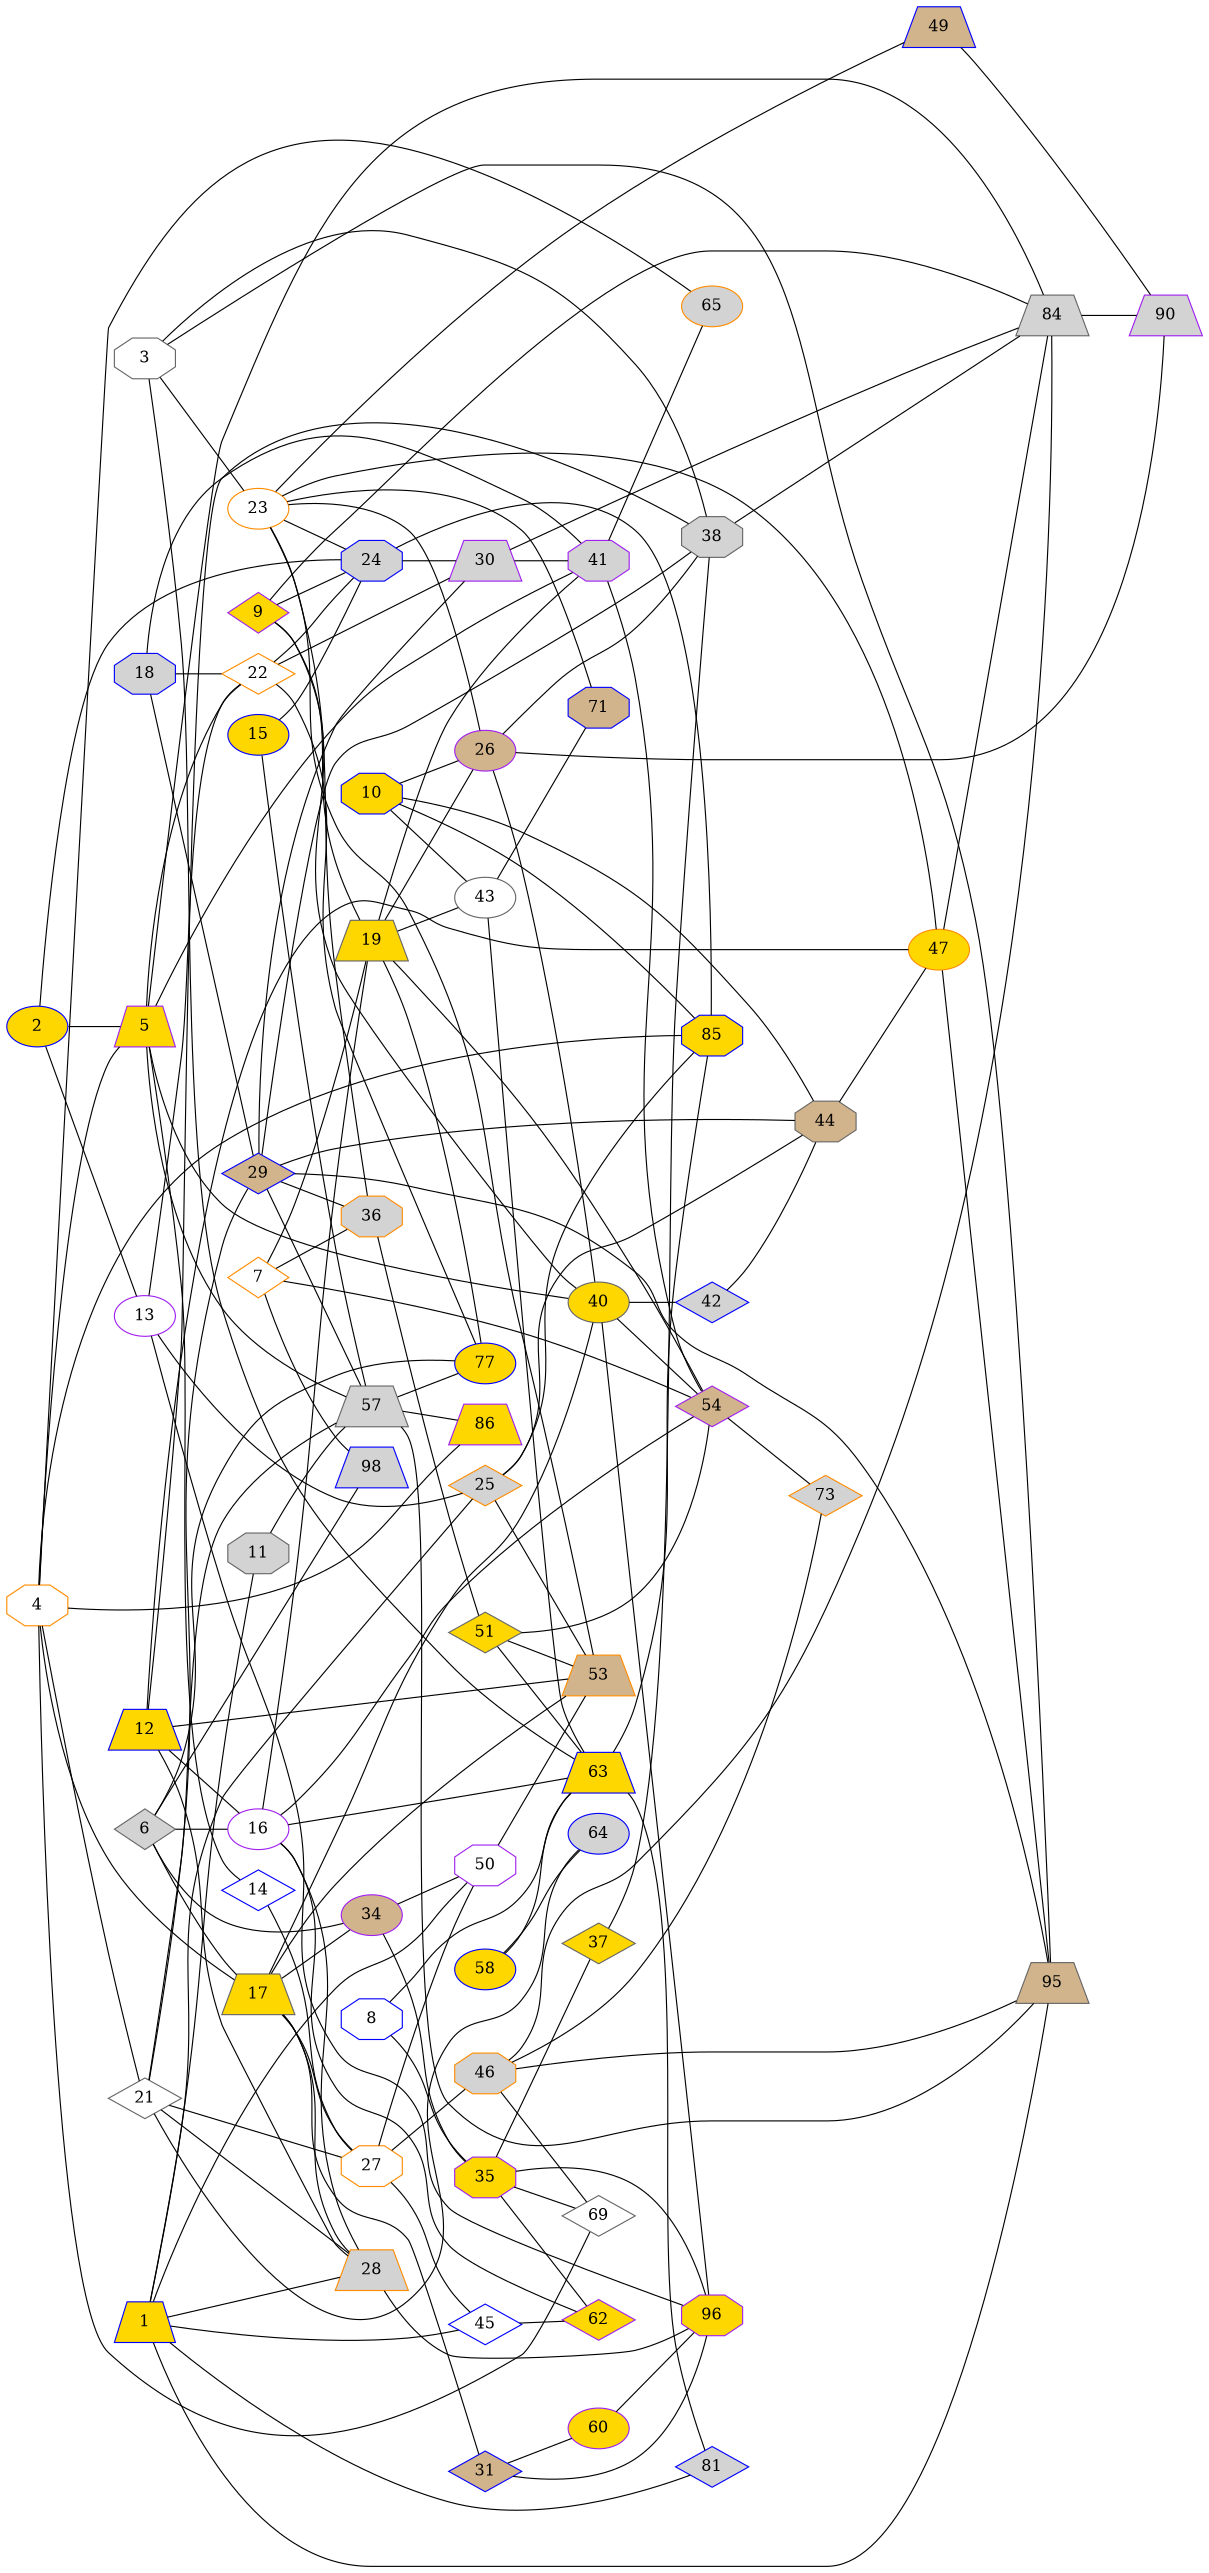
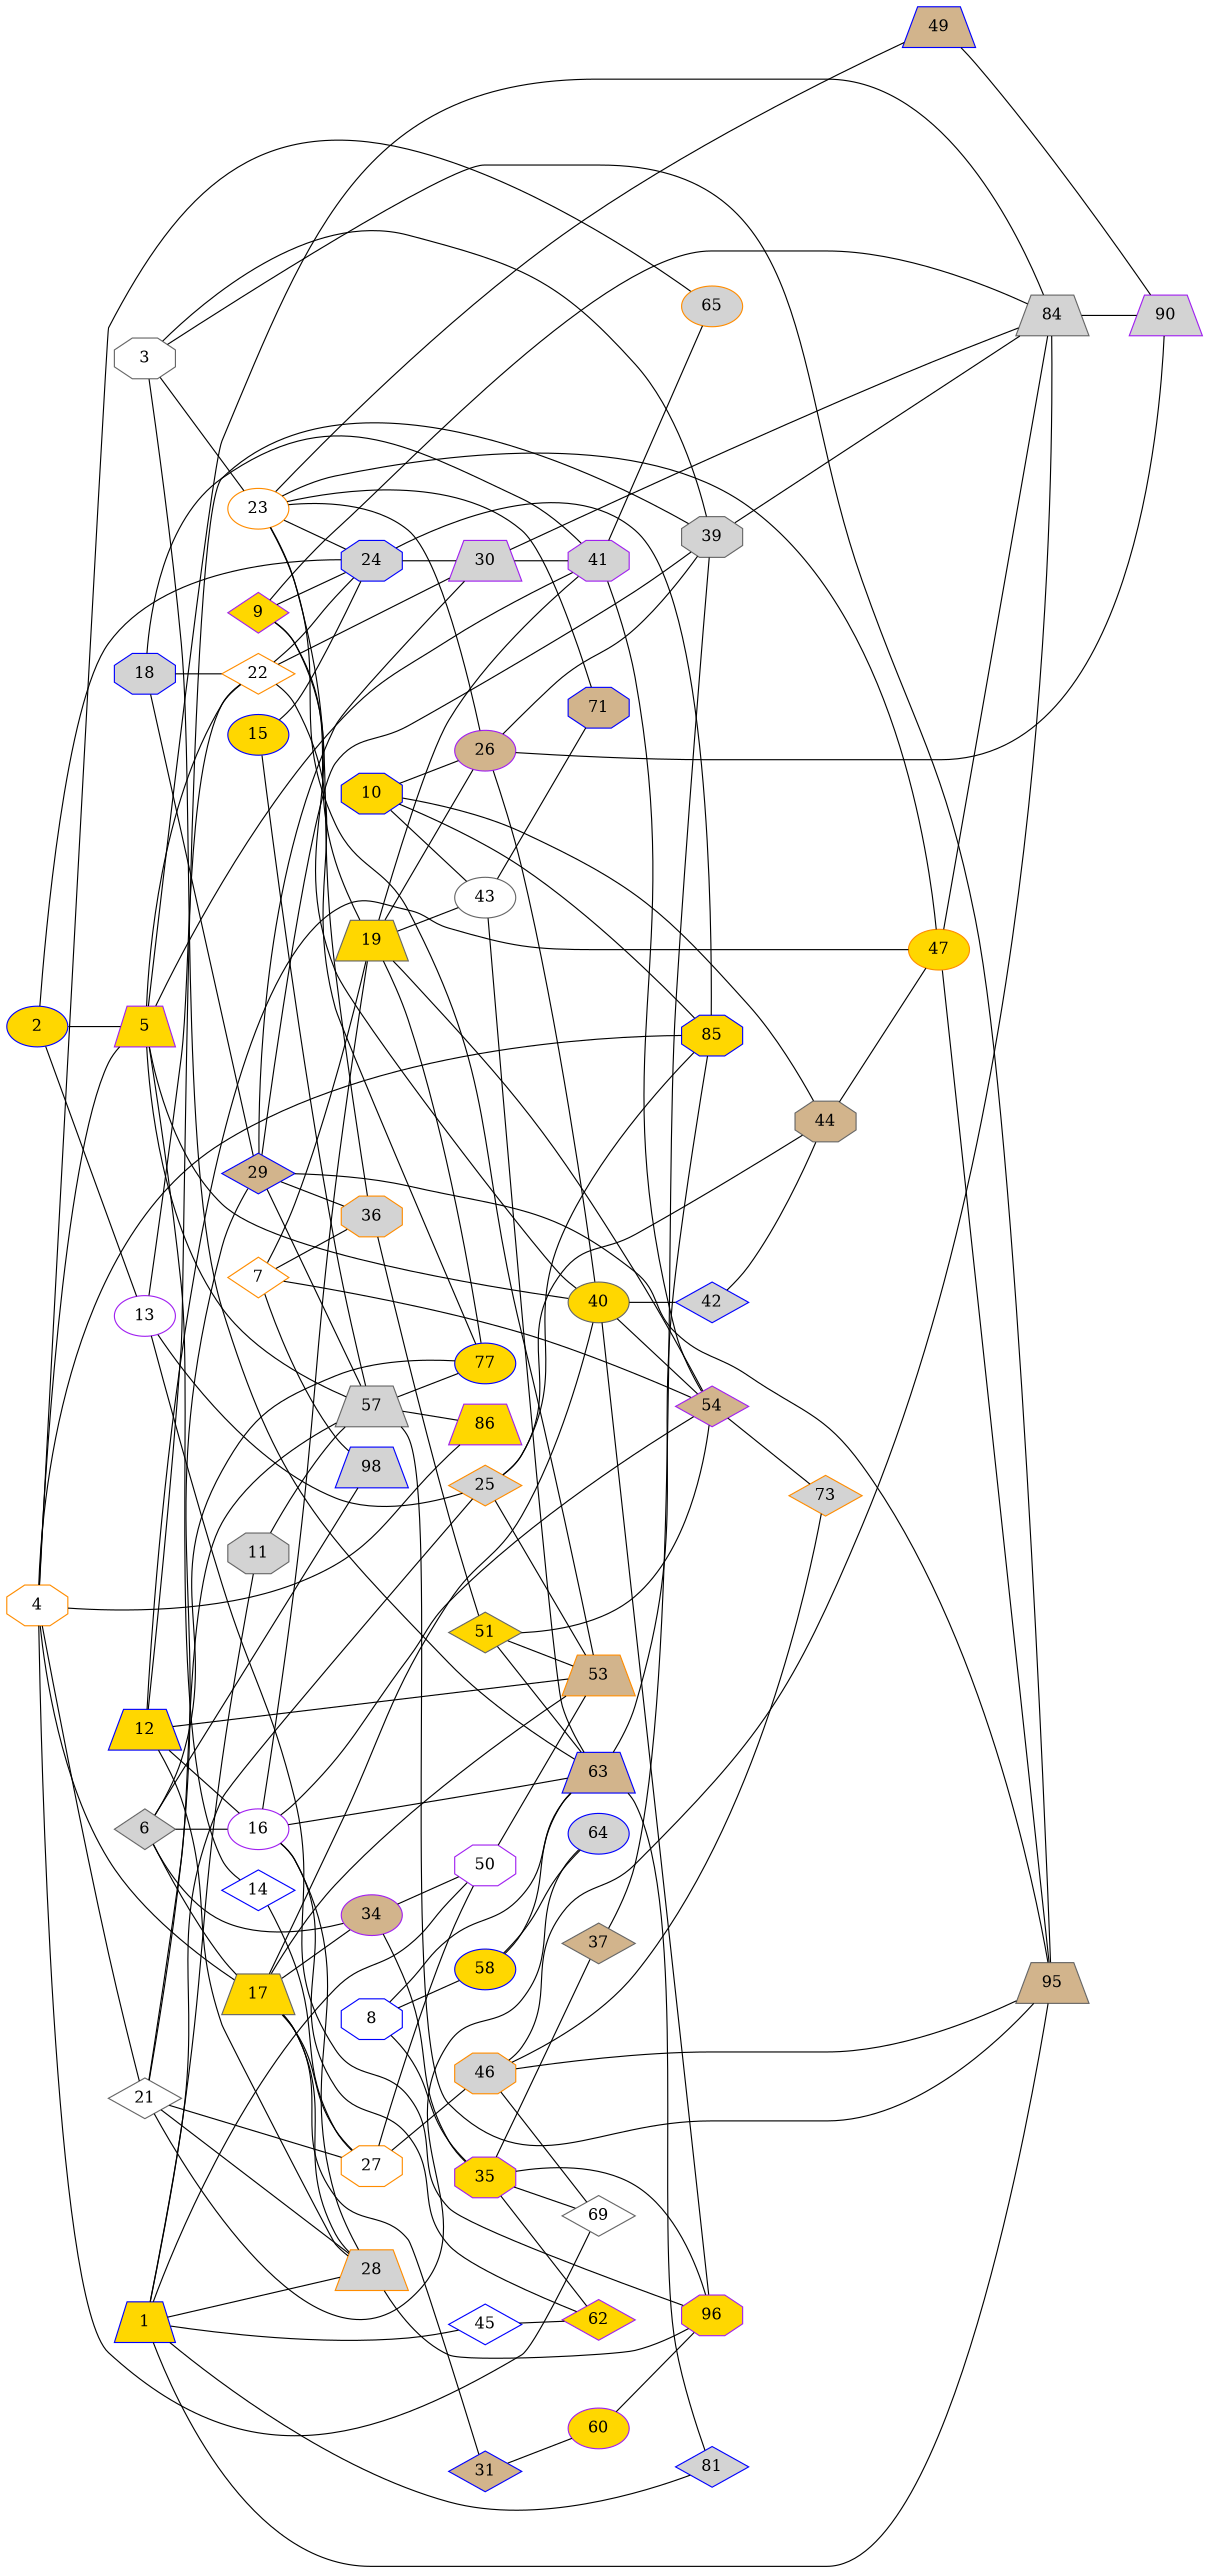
node "38": label "38" -> "39"
edge "44" -- "29": removed
node "63": fillcolor gold -> tan
node "37": fillcolor gold -> tan
edge "58" -- "8": added
edge "27" -- "45": removed
edge "96" -- "31": removed
